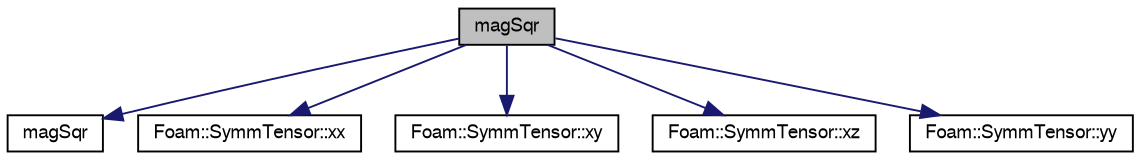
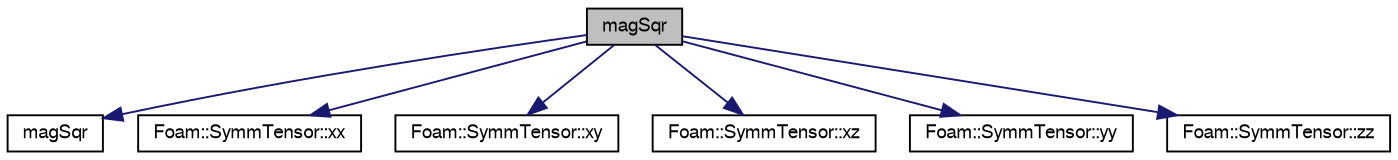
node "Foam::SymmTensor::zz": added
